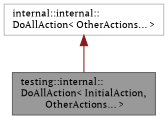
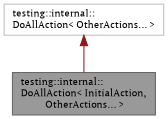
node "internal::internal:: DoAllAction< OtherActions... >": label "internal::internal:: DoAllAction< OtherActions... >" -> "testing::internal:: DoAllAction< OtherActions... >"
